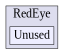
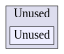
cluster "RedEye": label "RedEye" -> "Unused"
